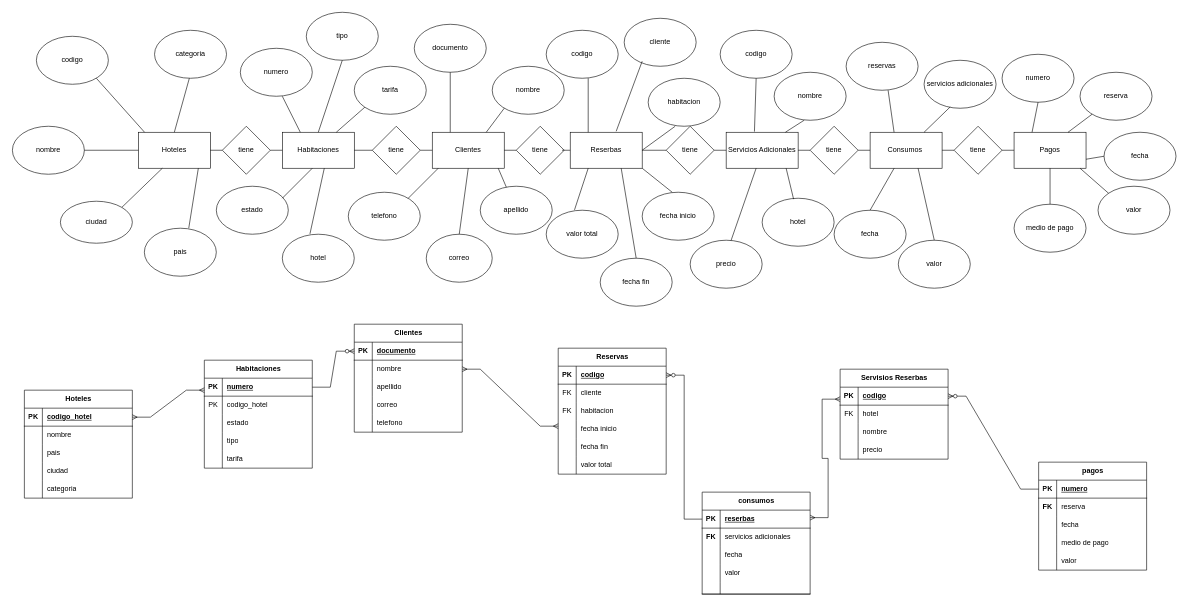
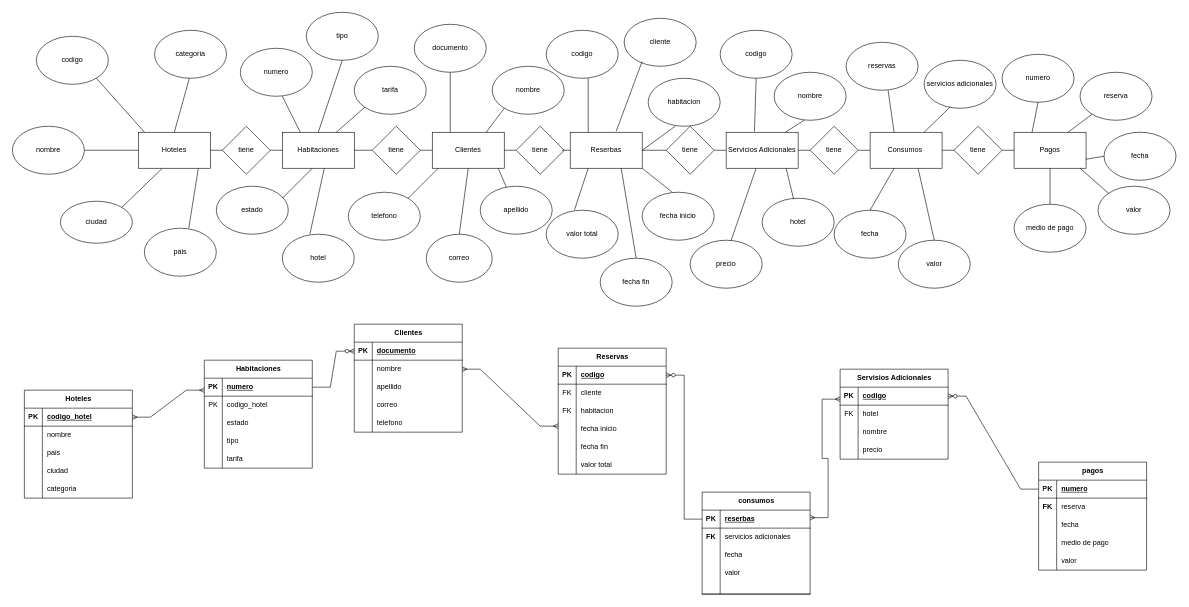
node "Servisios Reserbas": label "Servisios Reserbas" -> "Servisios Adicionales"
